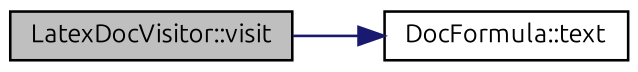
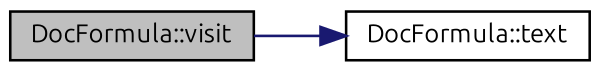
node "LatexDocVisitor::visit": label "LatexDocVisitor::visit" -> "DocFormula::visit"
